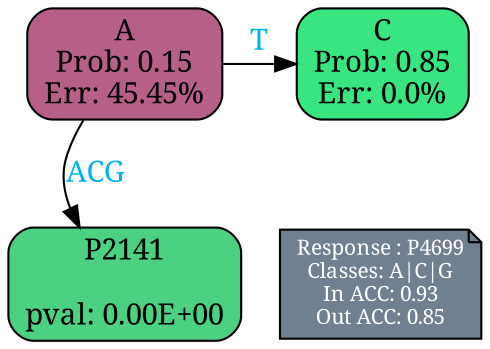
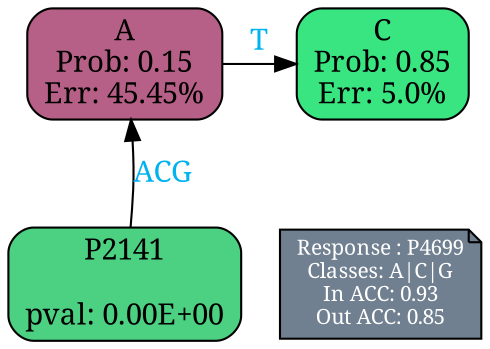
node "C Prob: 0.85 Err: 0.0%": label "C Prob: 0.85 Err: 0.0%" -> "C Prob: 0.85 Err: 5.0%"
edge "A Prob: 0.15 Err: 45.45%" -> "P2141 pval: 0.00E+00": reversed
